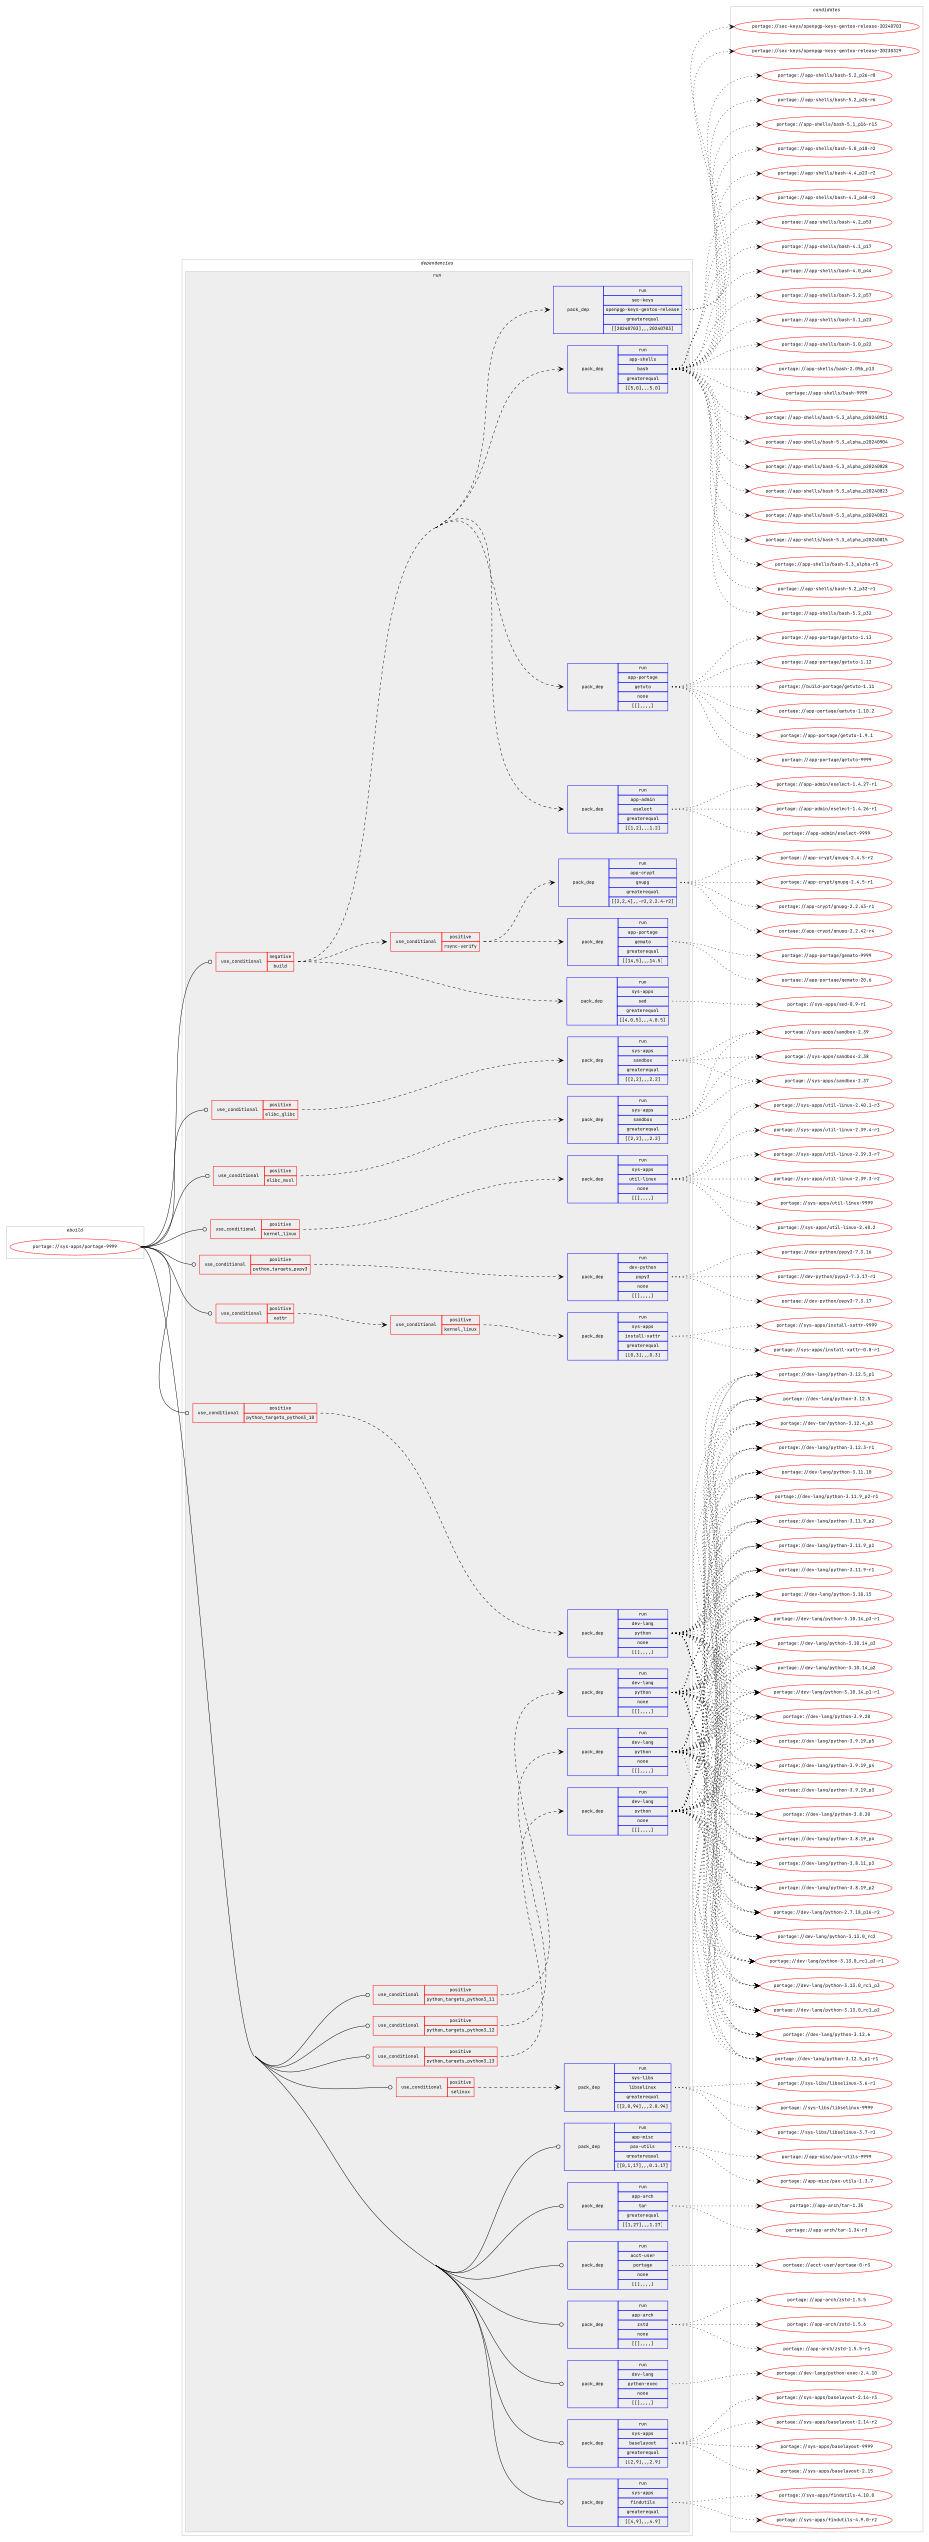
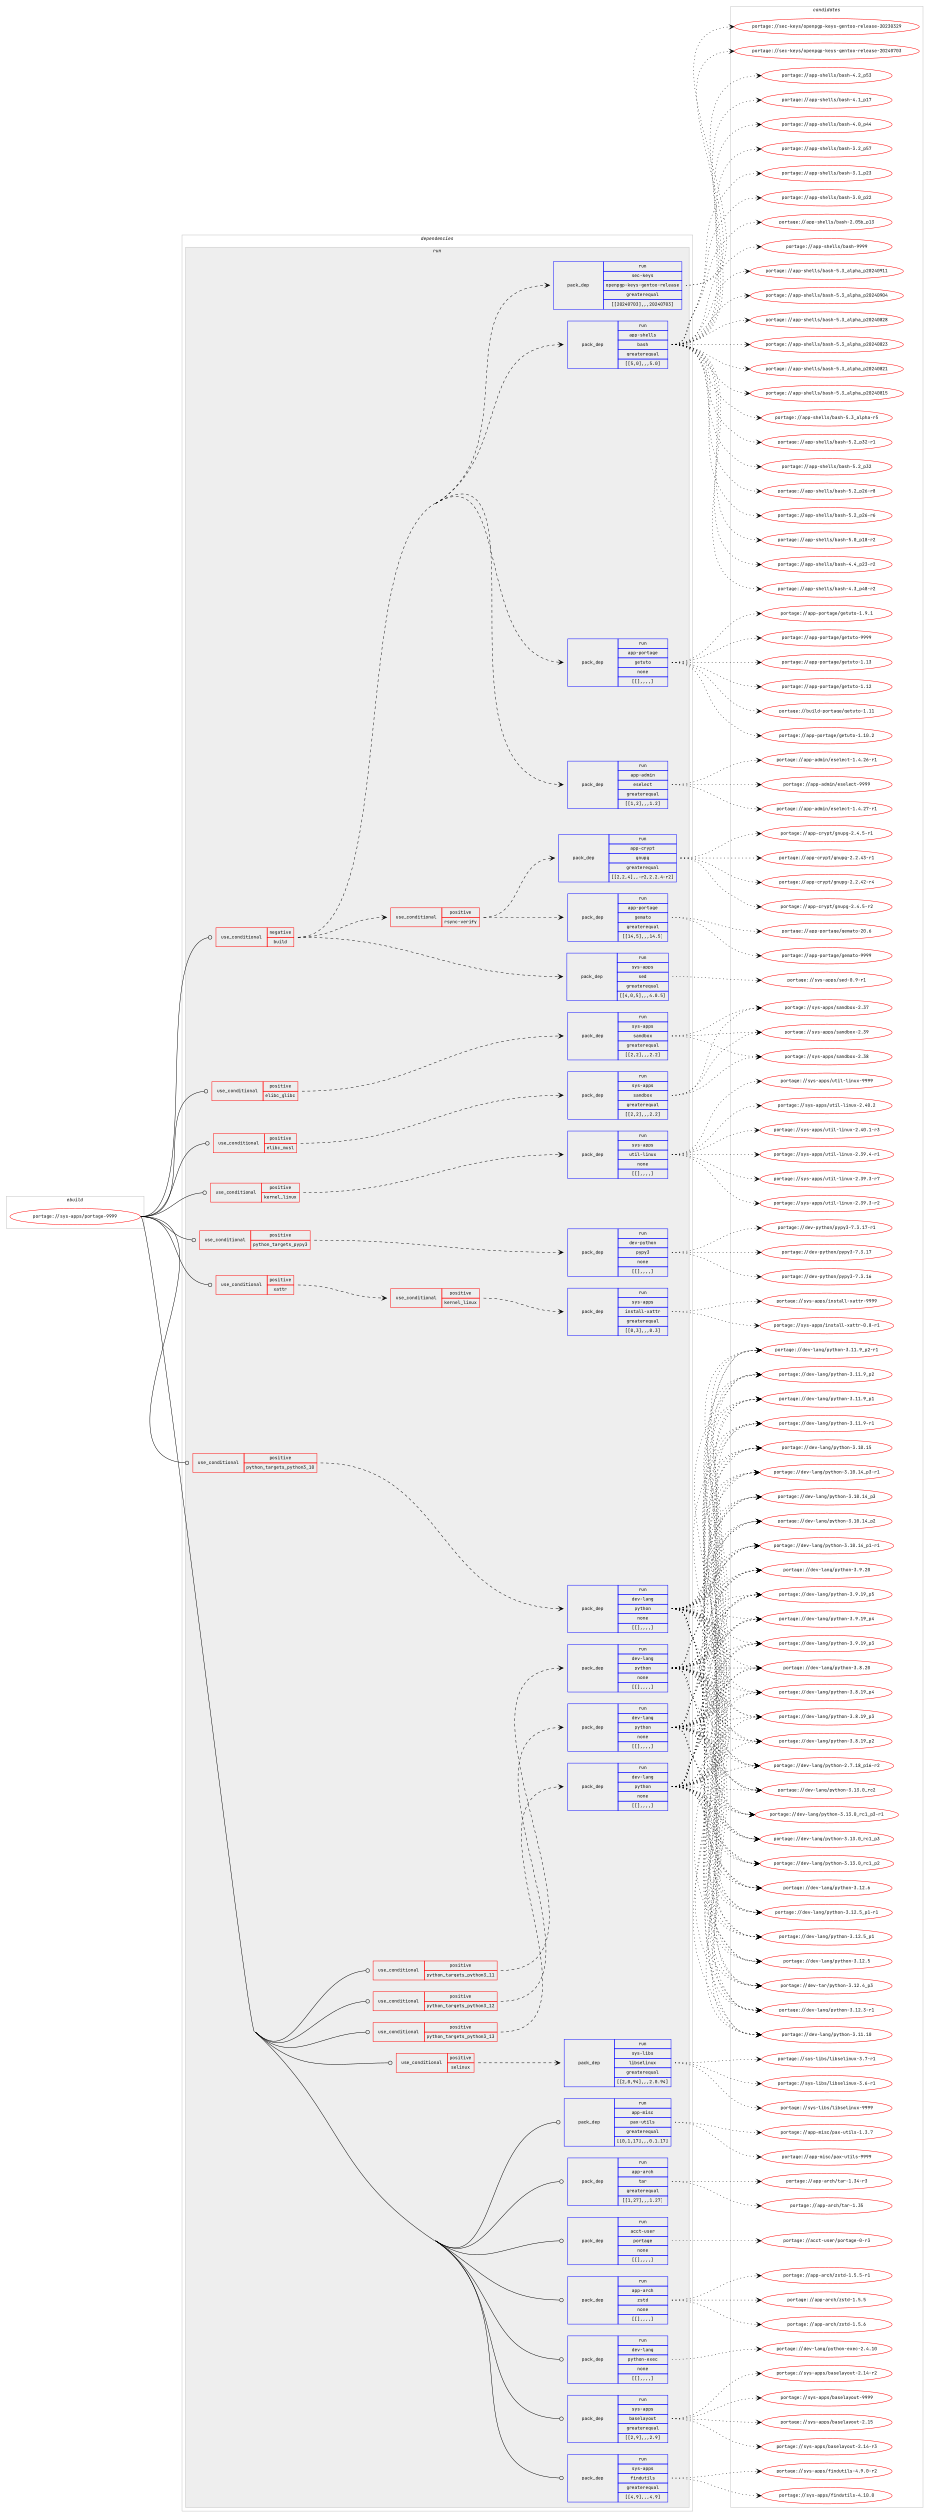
node "portage://app-shells/bash-5.1_p16-r13": removed
node "portage://dev-lang/python-3.8.11_p3": label "portage://dev-lang/python-3.8.11_p3" -> "portage://dev-lang/python-3.8.19_p3"
